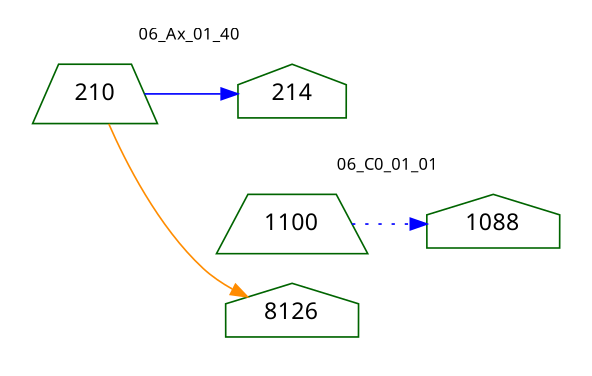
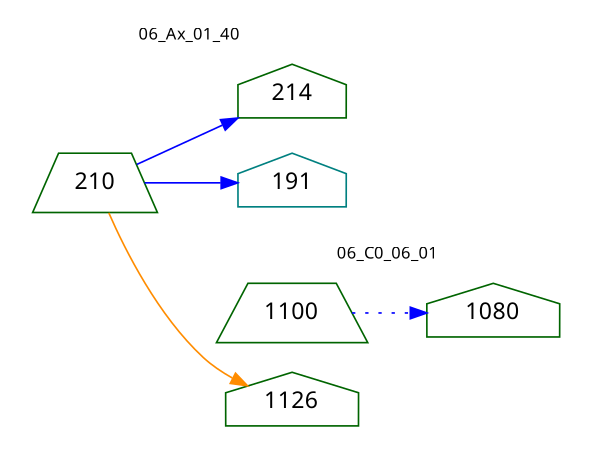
cluster "06_C0_01_01": label "06_C0_01_01" -> "06_C0_06_01"
node "191": added
node "1088": label "1088" -> "1080"
node "8126": label "8126" -> "1126"
